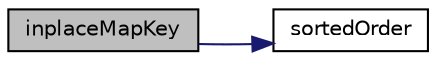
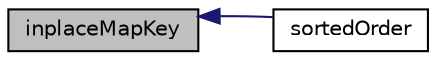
edge "inplaceMapKey" -> "sortedOrder": reversed
